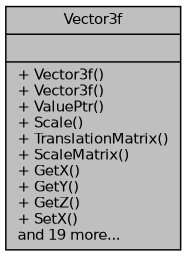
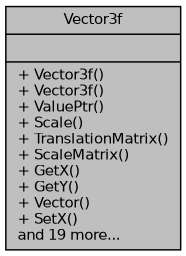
node "Vector3f": text "+ GetZ()" -> "+ Vector()"
